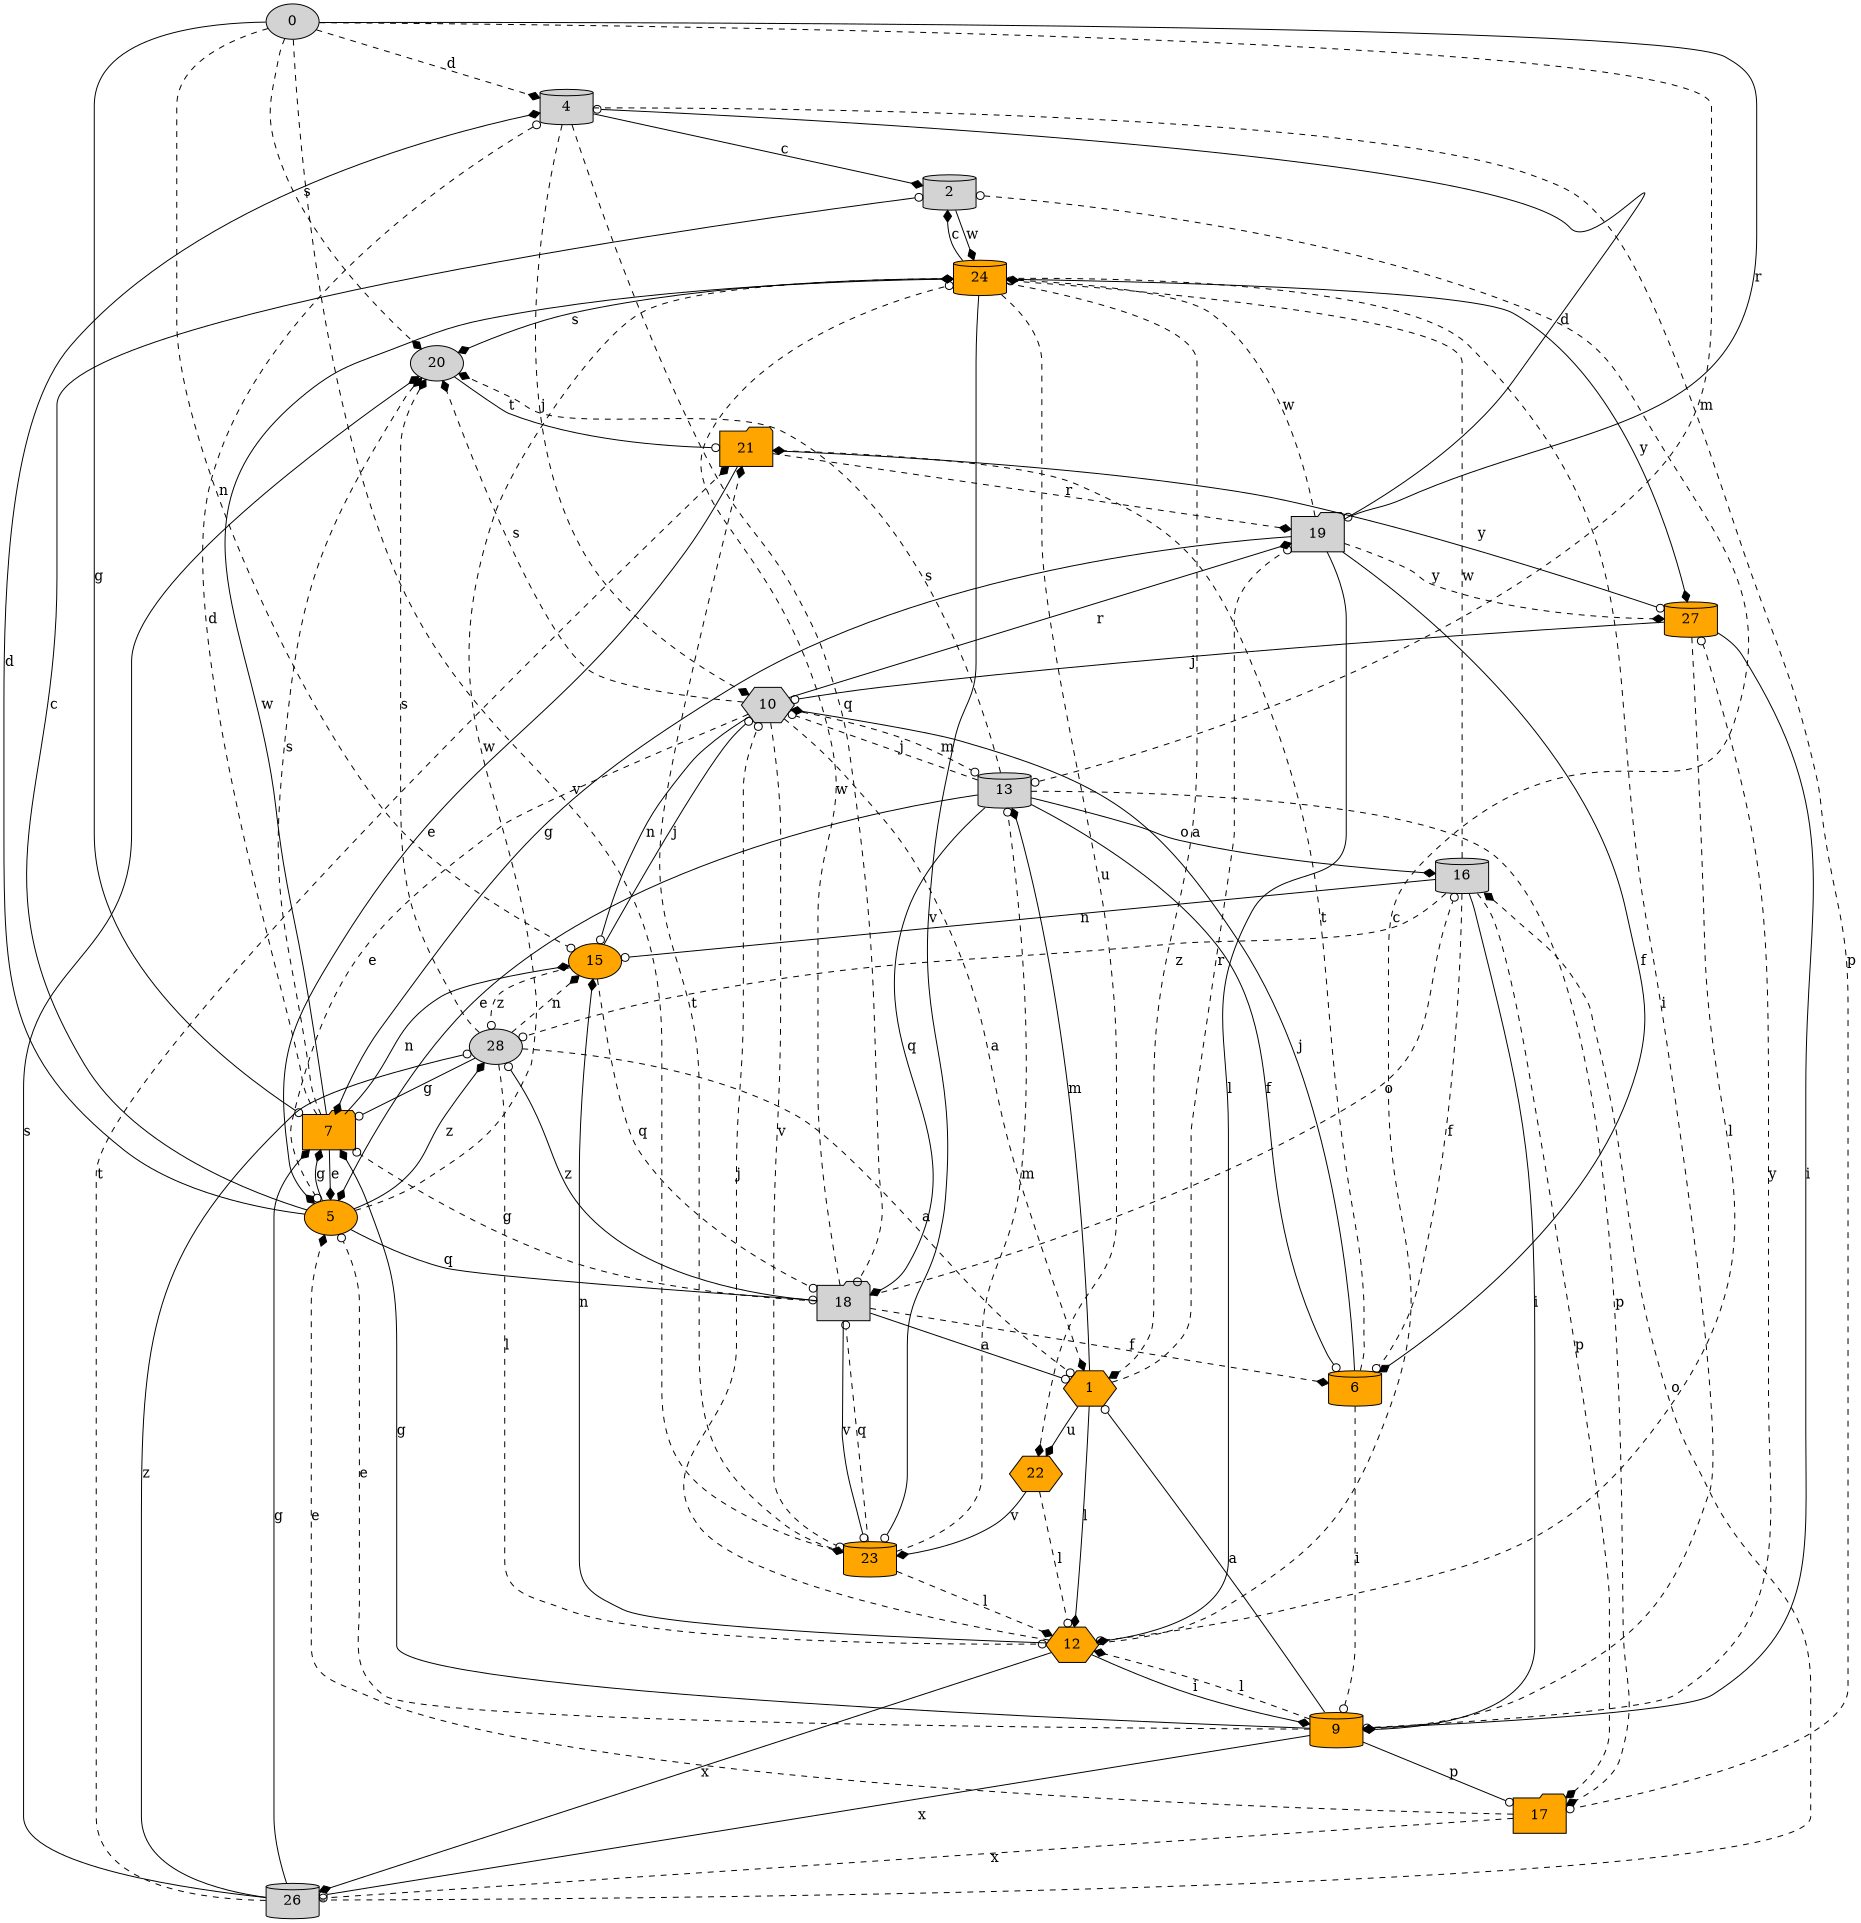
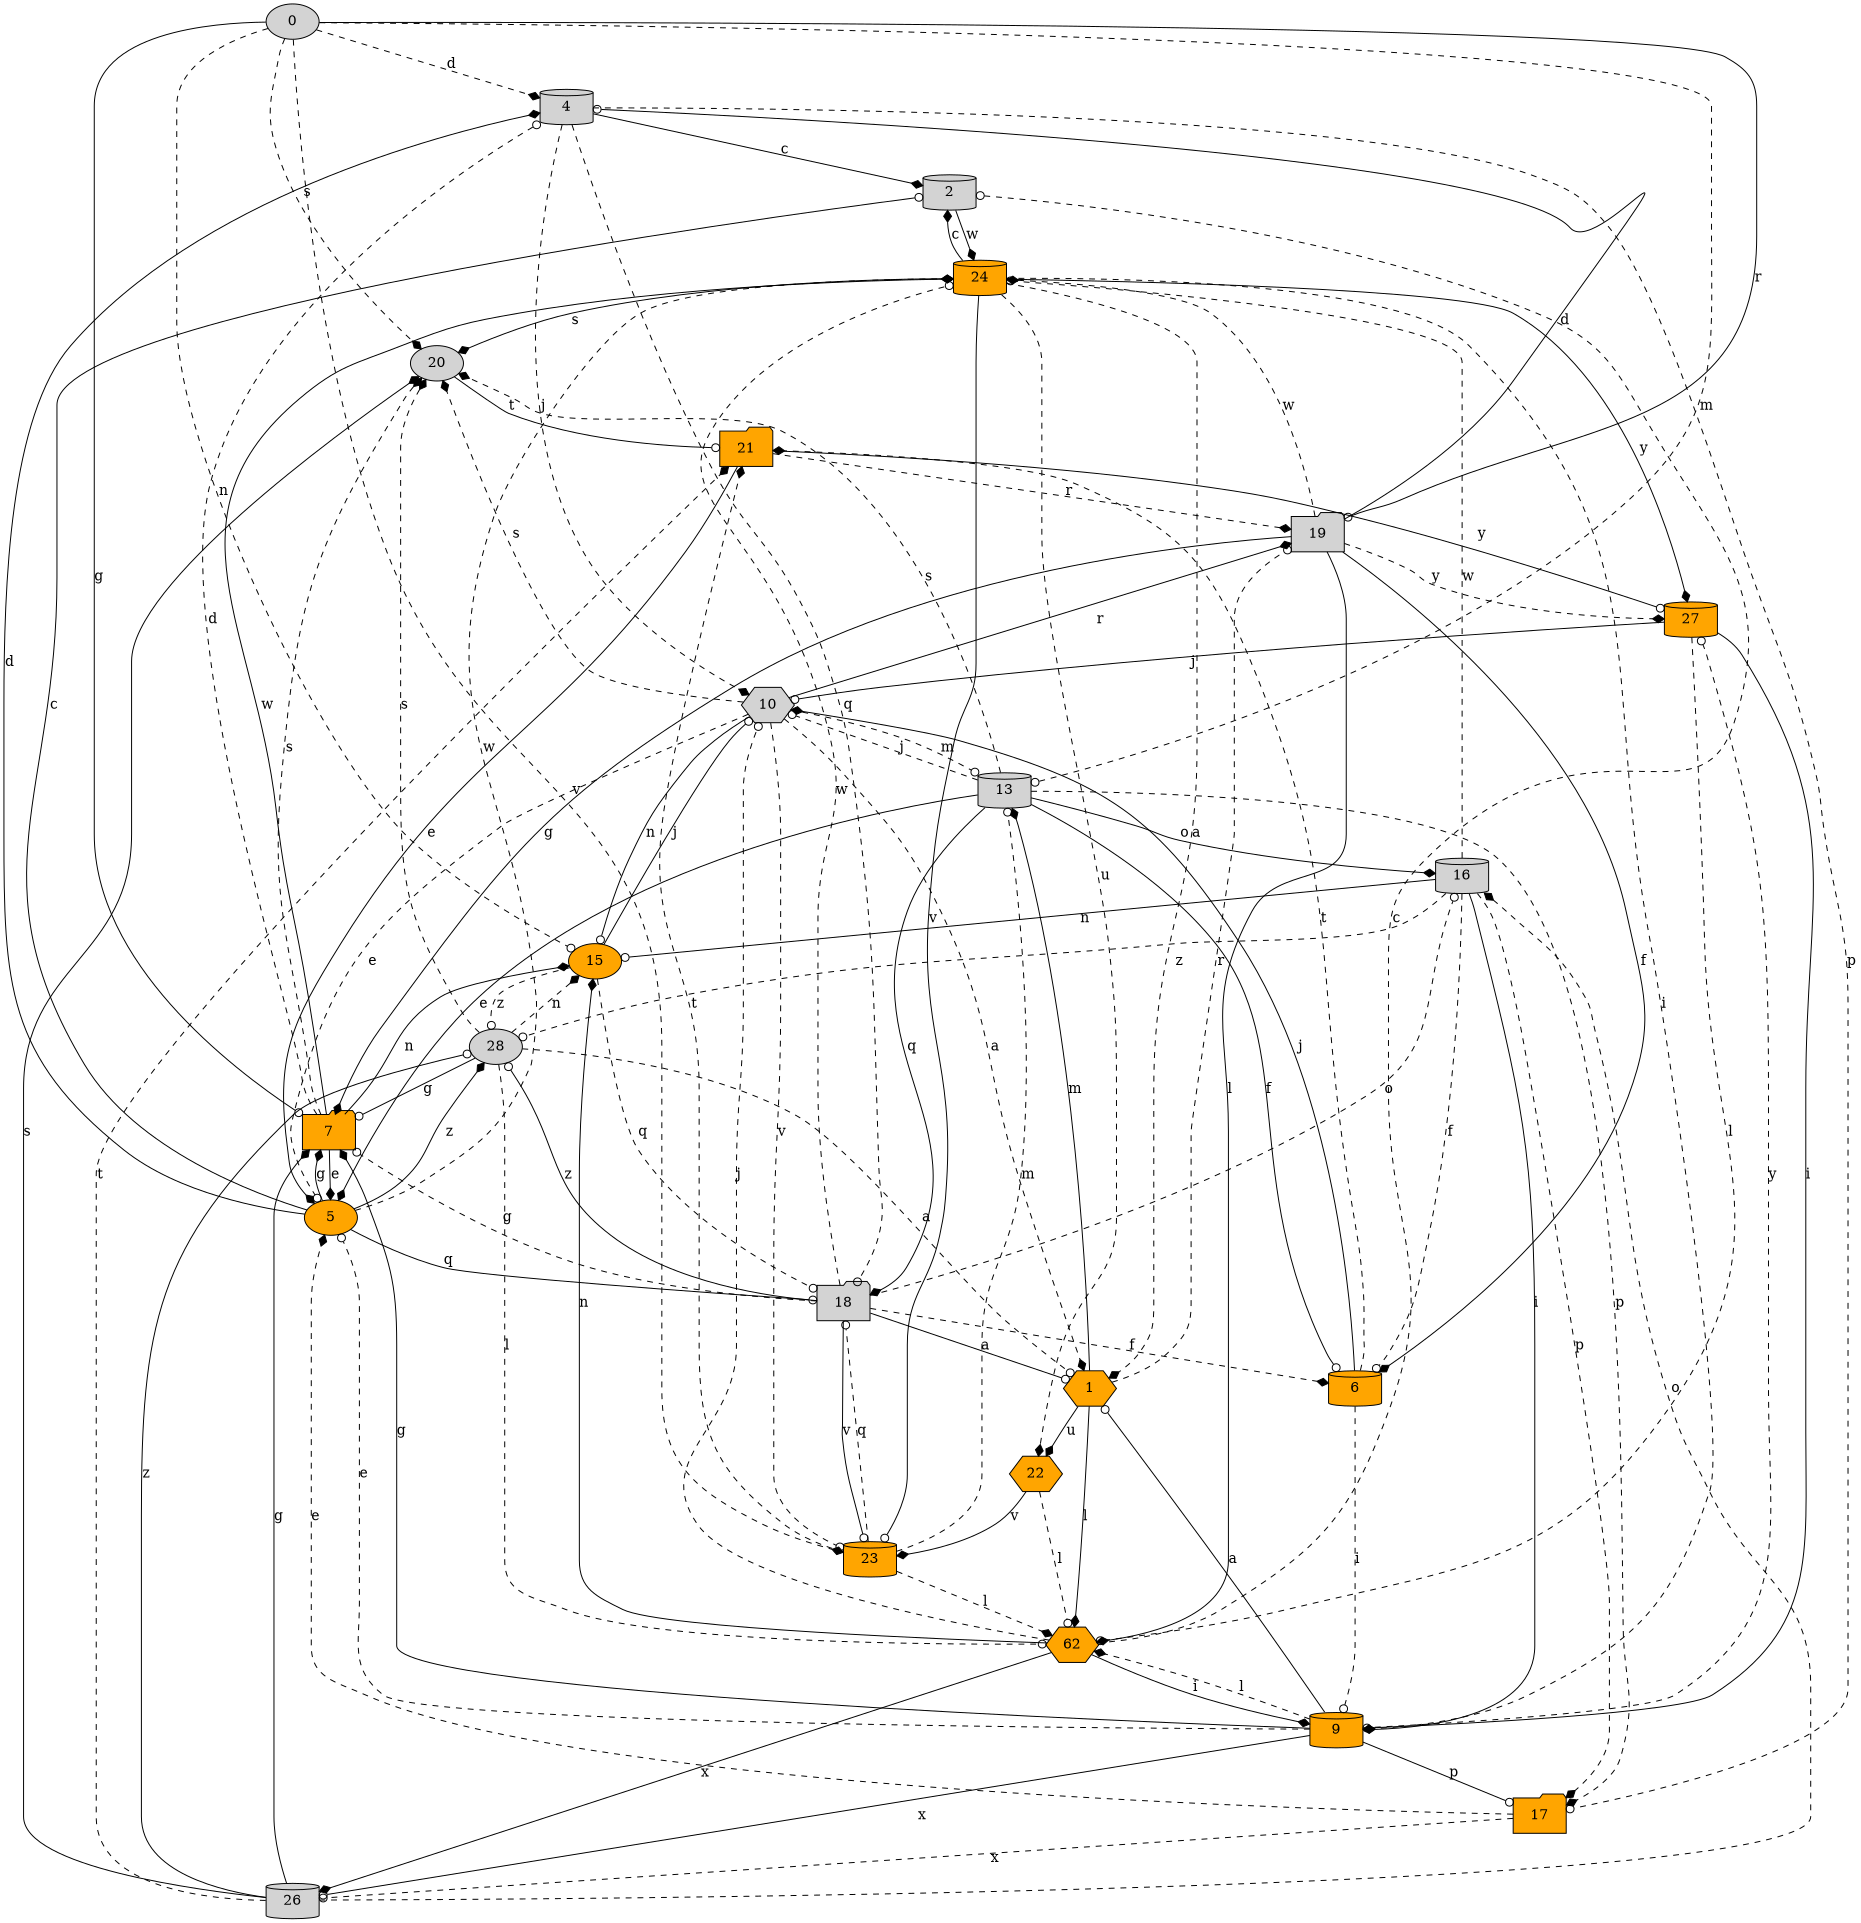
node "12": label "12" -> "62"
